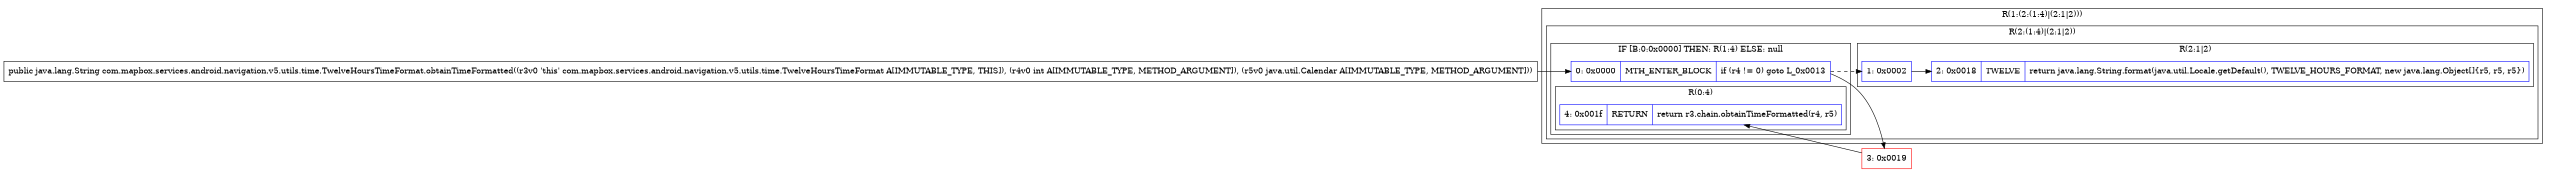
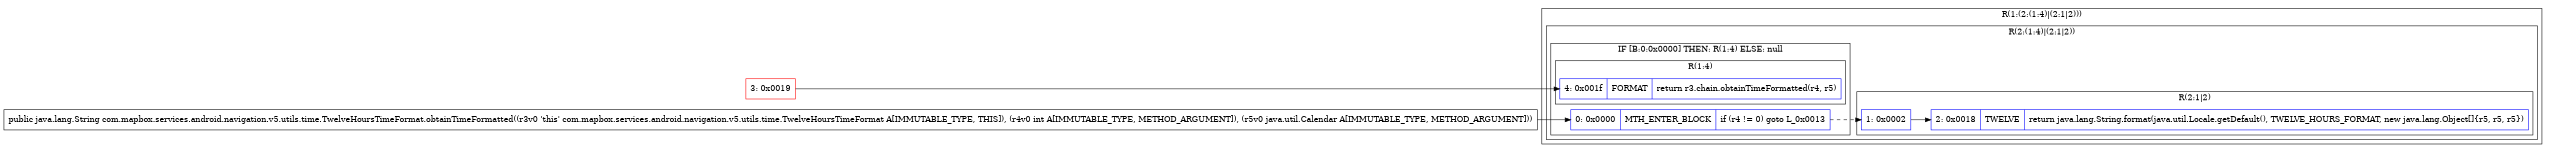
cluster "R(0:4)": label "R(0:4)" -> "R(1:4)"
edge "0: 0x0000" -> "3: 0x0019": removed
node "4: 0x001f": text "RETURN" -> "FORMAT"
